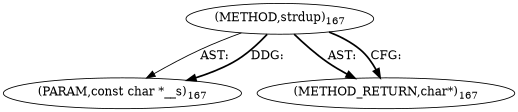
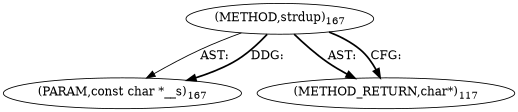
node "(METHOD_RETURN,char*)": text "167" -> "117"
